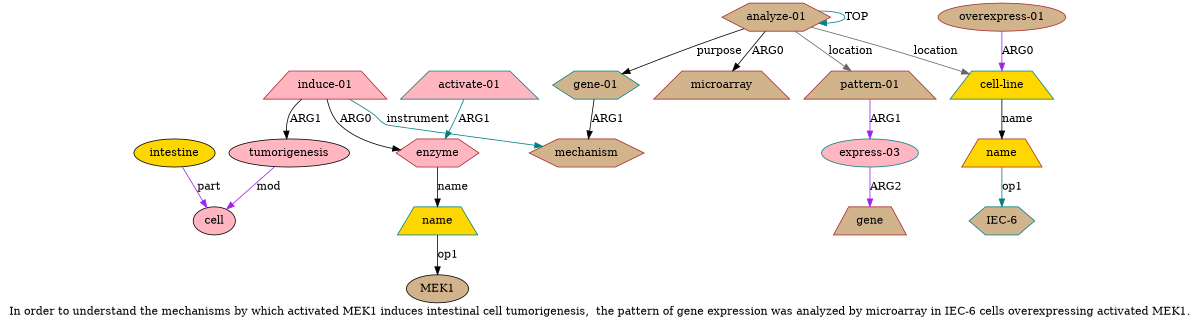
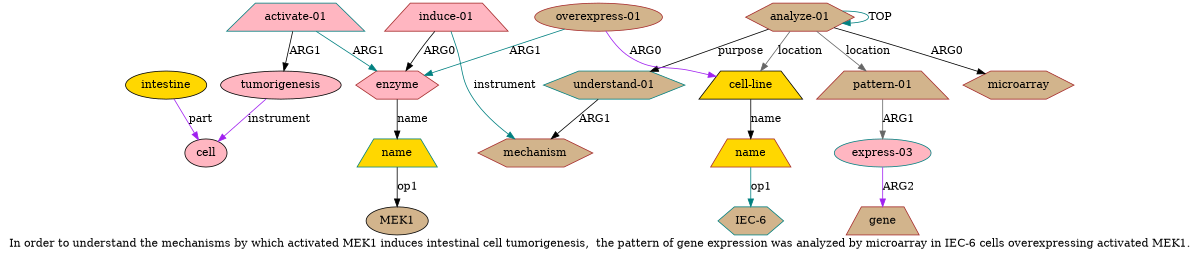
edge "overexpress-01" -> "enzyme": added, label "ARG1"
node "gene-01": label "gene-01" -> "understand-01"
node "microarray": shape trapezium -> hexagon
node "cell-line": color teal -> black
edge "induce-01" -> "tumorigenesis": now "activate-01" -> "tumorigenesis"
edge "pattern-01" -> "express-03": color purple -> gray40
edge "tumorigenesis" -> "cell": label "mod" -> "instrument"
